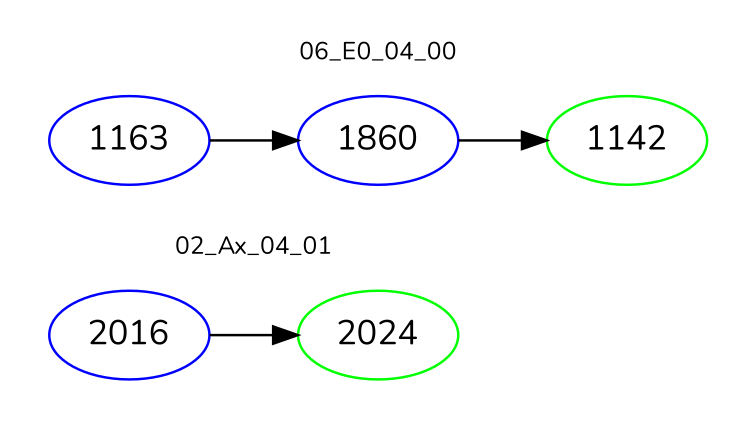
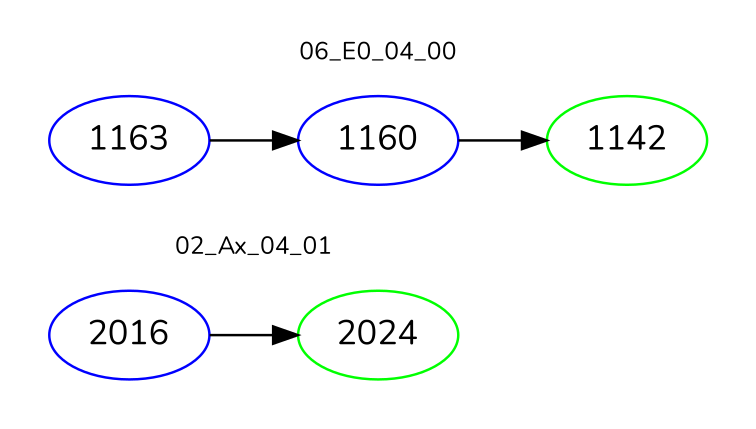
node "1860": label "1860" -> "1160"
